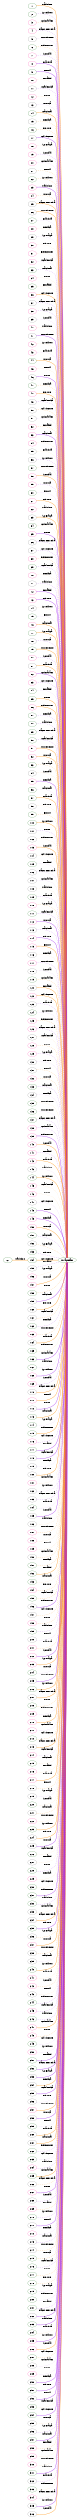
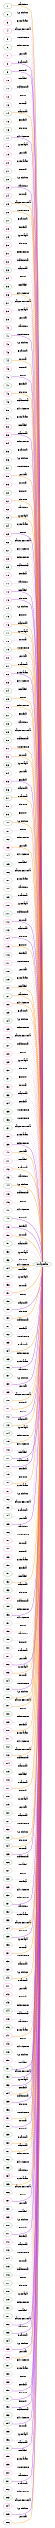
edge "121" -- "154": now "121" -- "AwayTeam"
